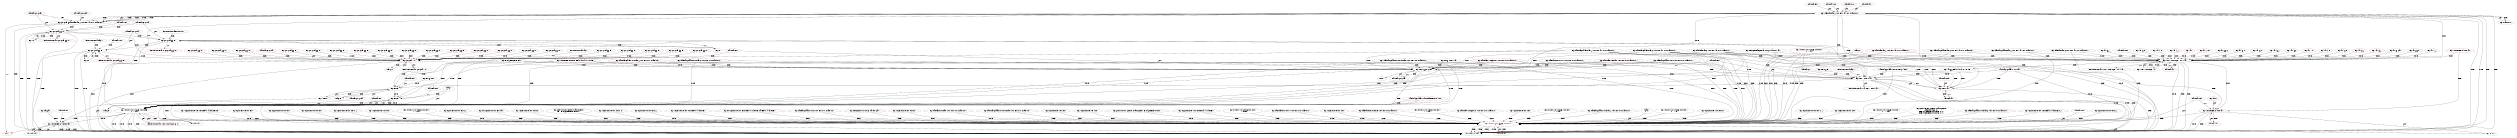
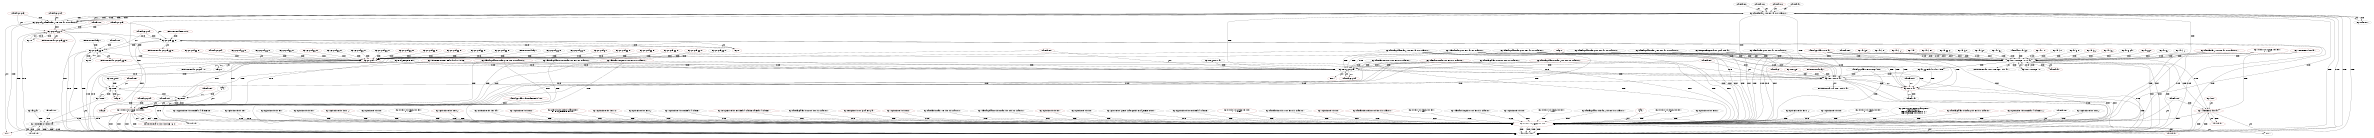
node "(Call,advance = 0)": added
node "(Call,len != 6)": label "(Call,len != 6)" -> "(MethodReturn,len != 6)"
edge "(MethodParameterIn,u_int len)" -> "(Call,ndo->ndo_vflag > 1 && len)": added, label "DDG:"
node "(Call,isonsap_string(ndo, tptr, tlen))": label "(Call,isonsap_string(ndo, tptr, tlen))" -> "(Call,string_string(ndo, tptr, tlen))"
